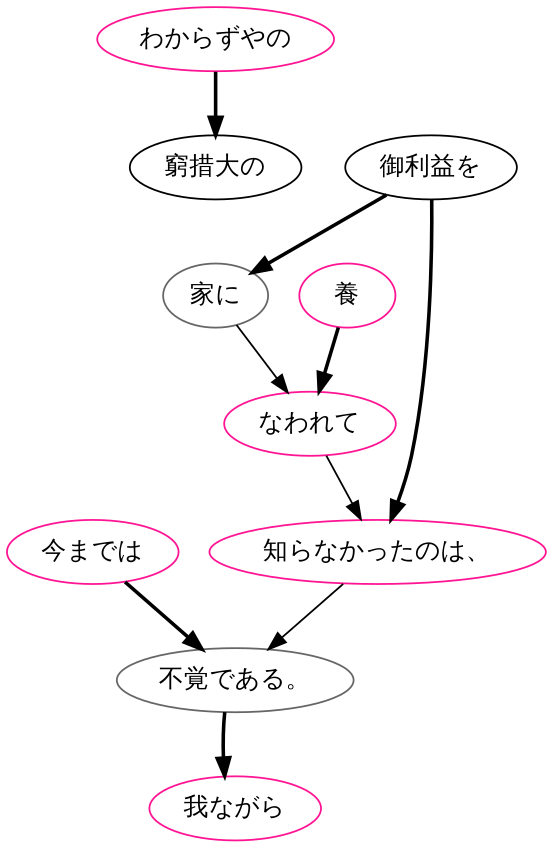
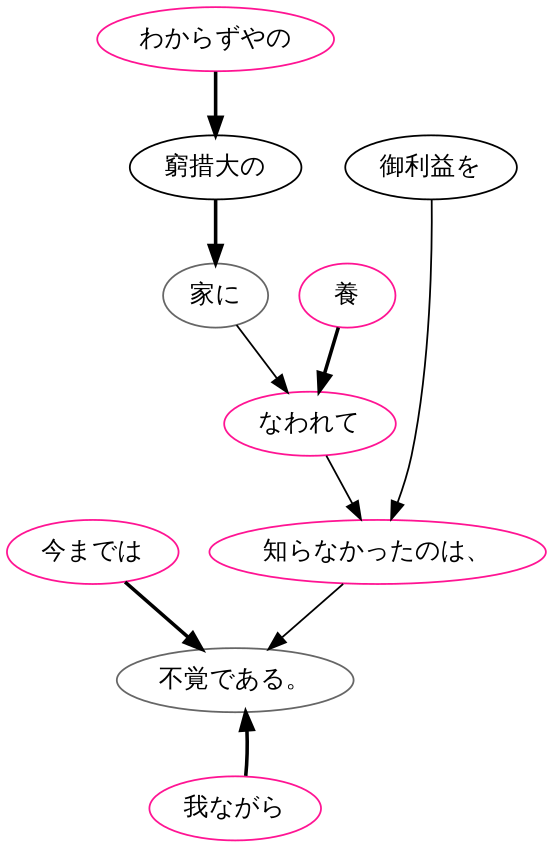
edge "御利益を" -> "家に": now "窮措大の" -> "家に"
edge "御利益を" -> "知らなかったのは、": style bold -> solid
edge "不覚である。" -> "我ながら": reversed
